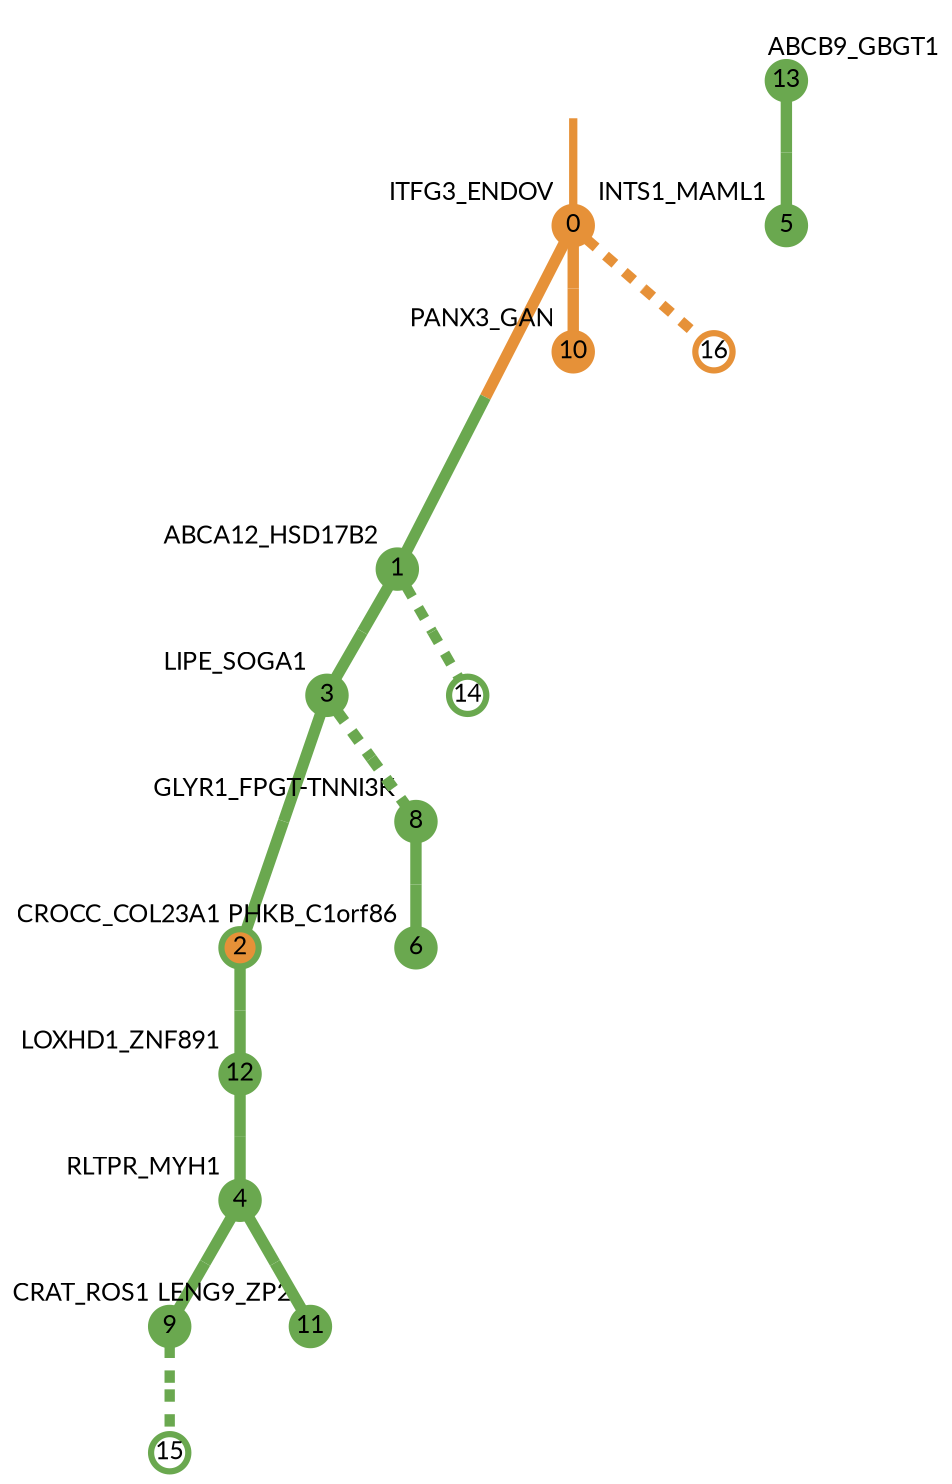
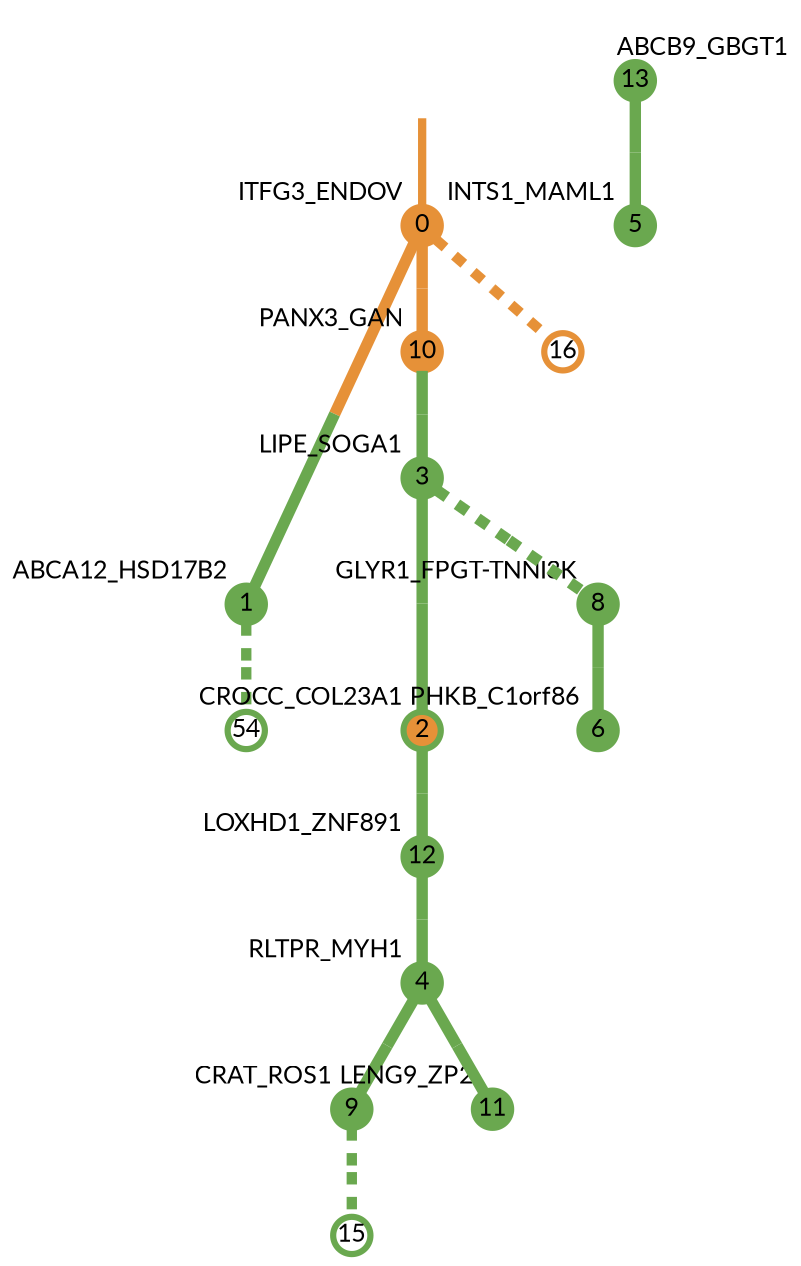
edge "1 ABCA12_HSD17B2" -> "3 LIPE_SOGA1": now "10 PANX3_GAN" -> "3 LIPE_SOGA1"
node "14": label "14" -> "54"
